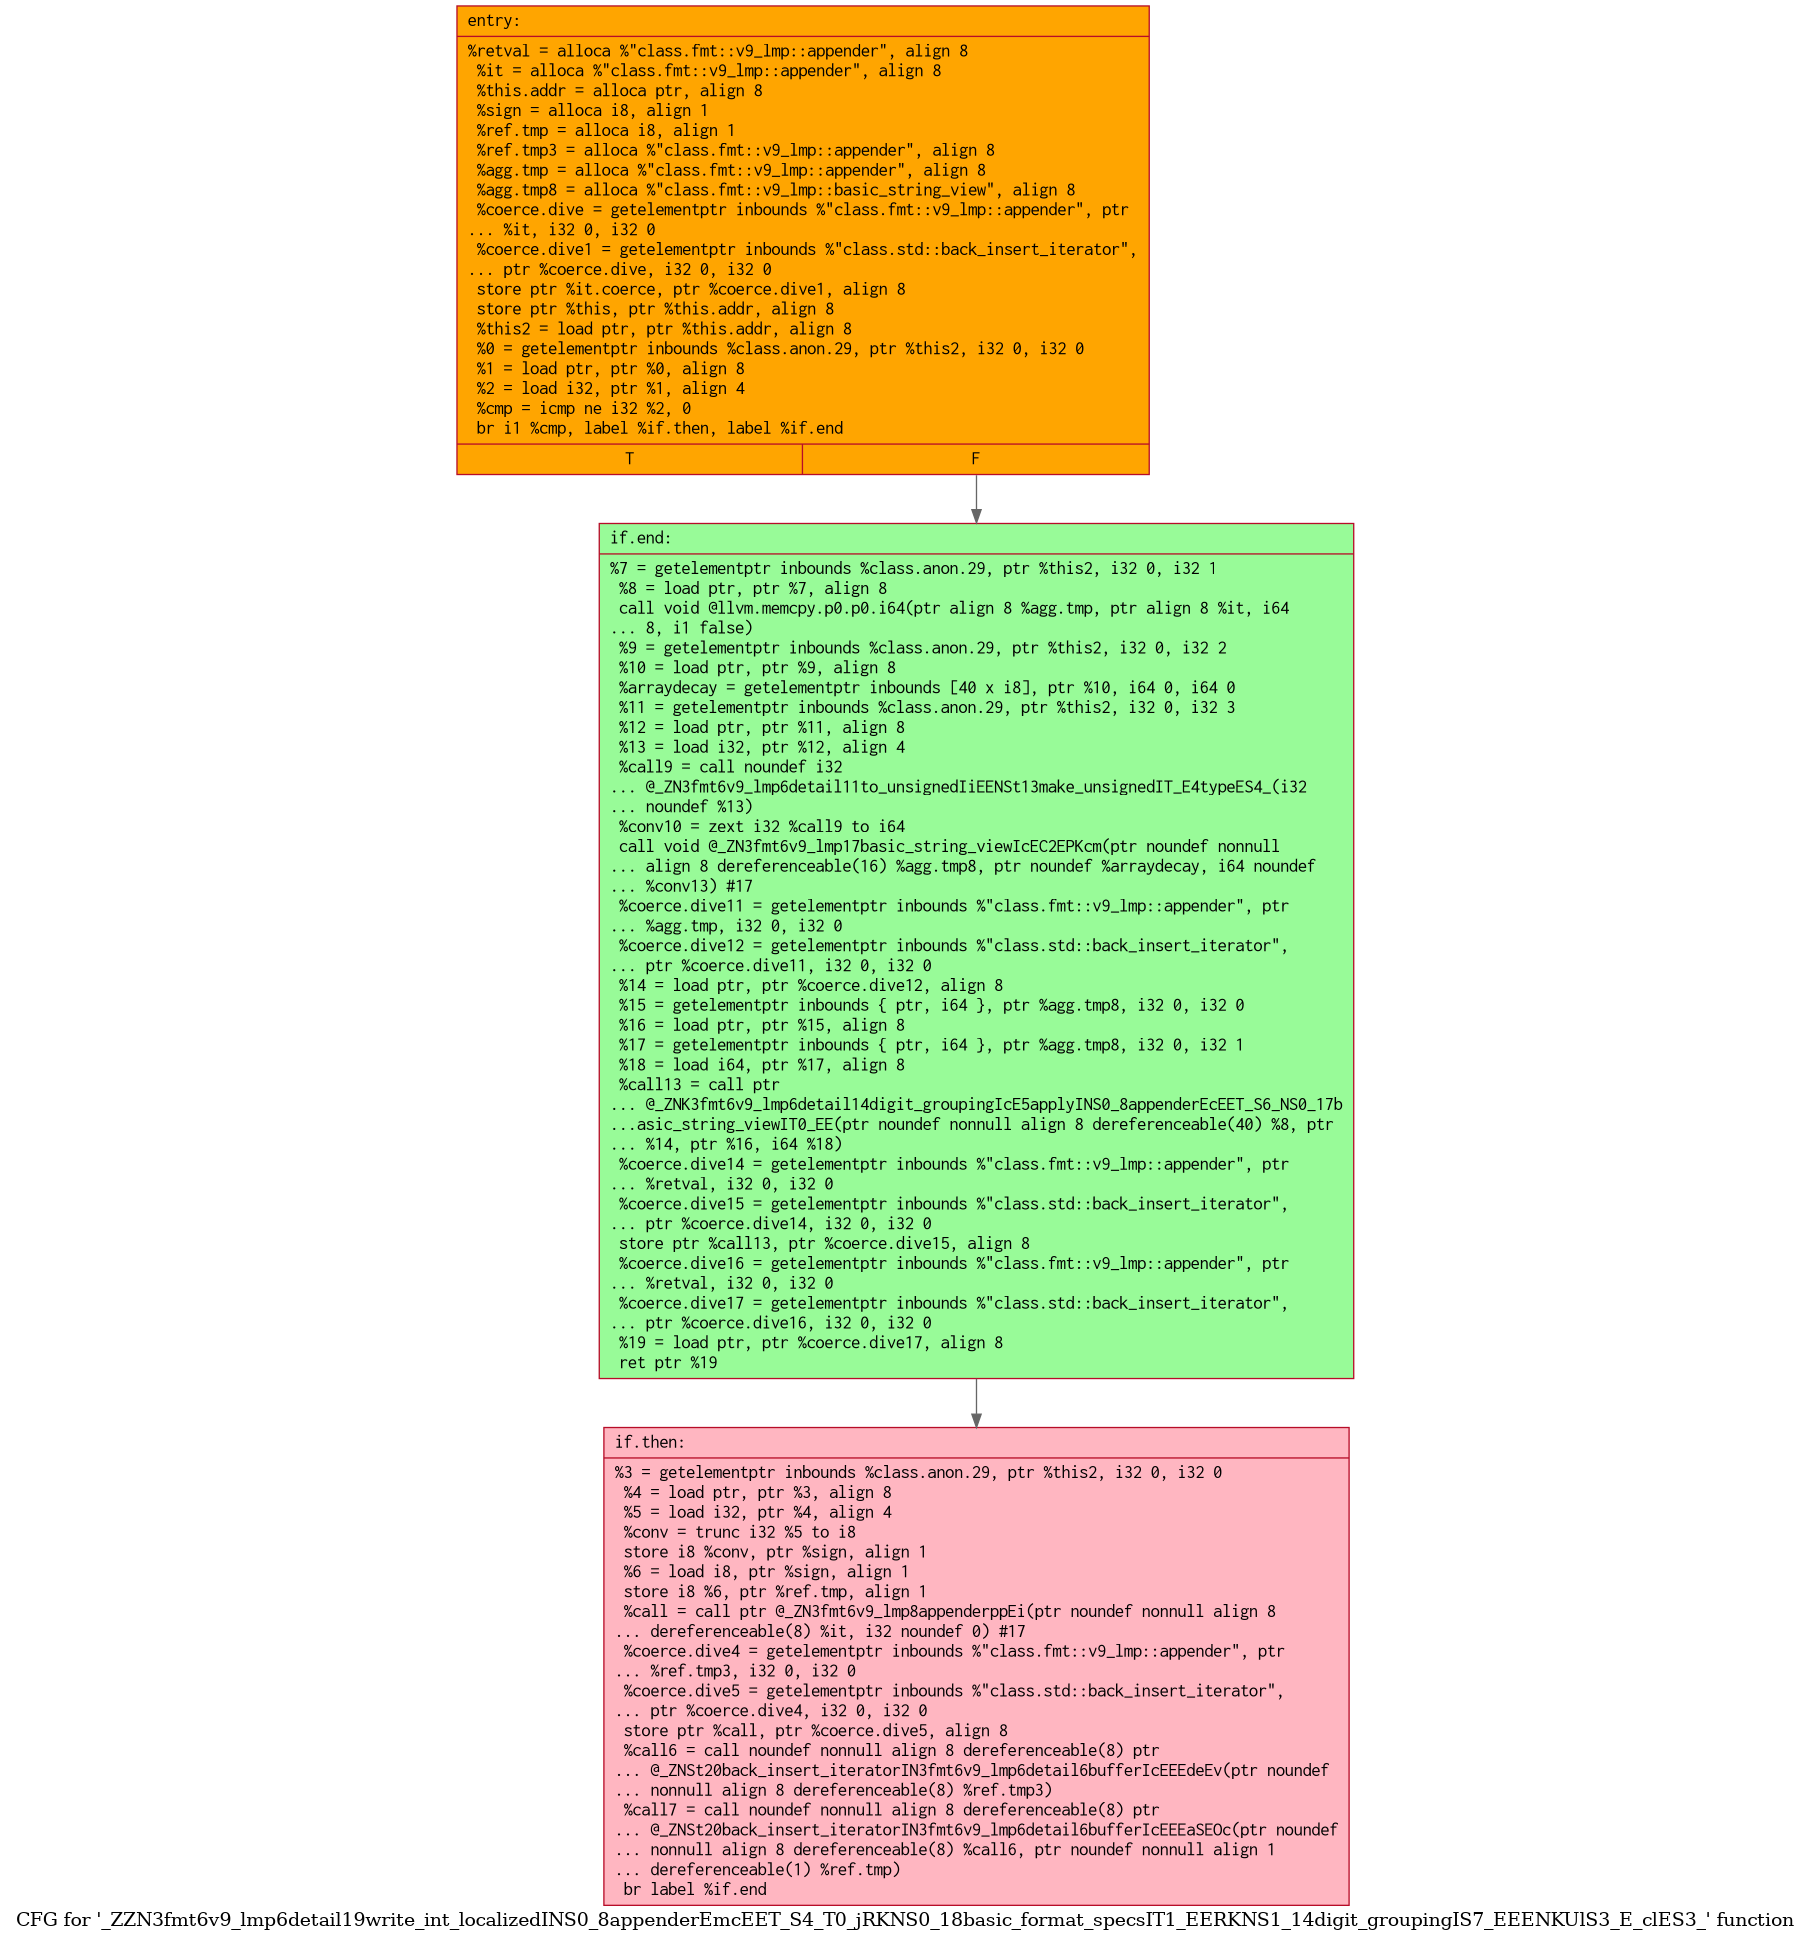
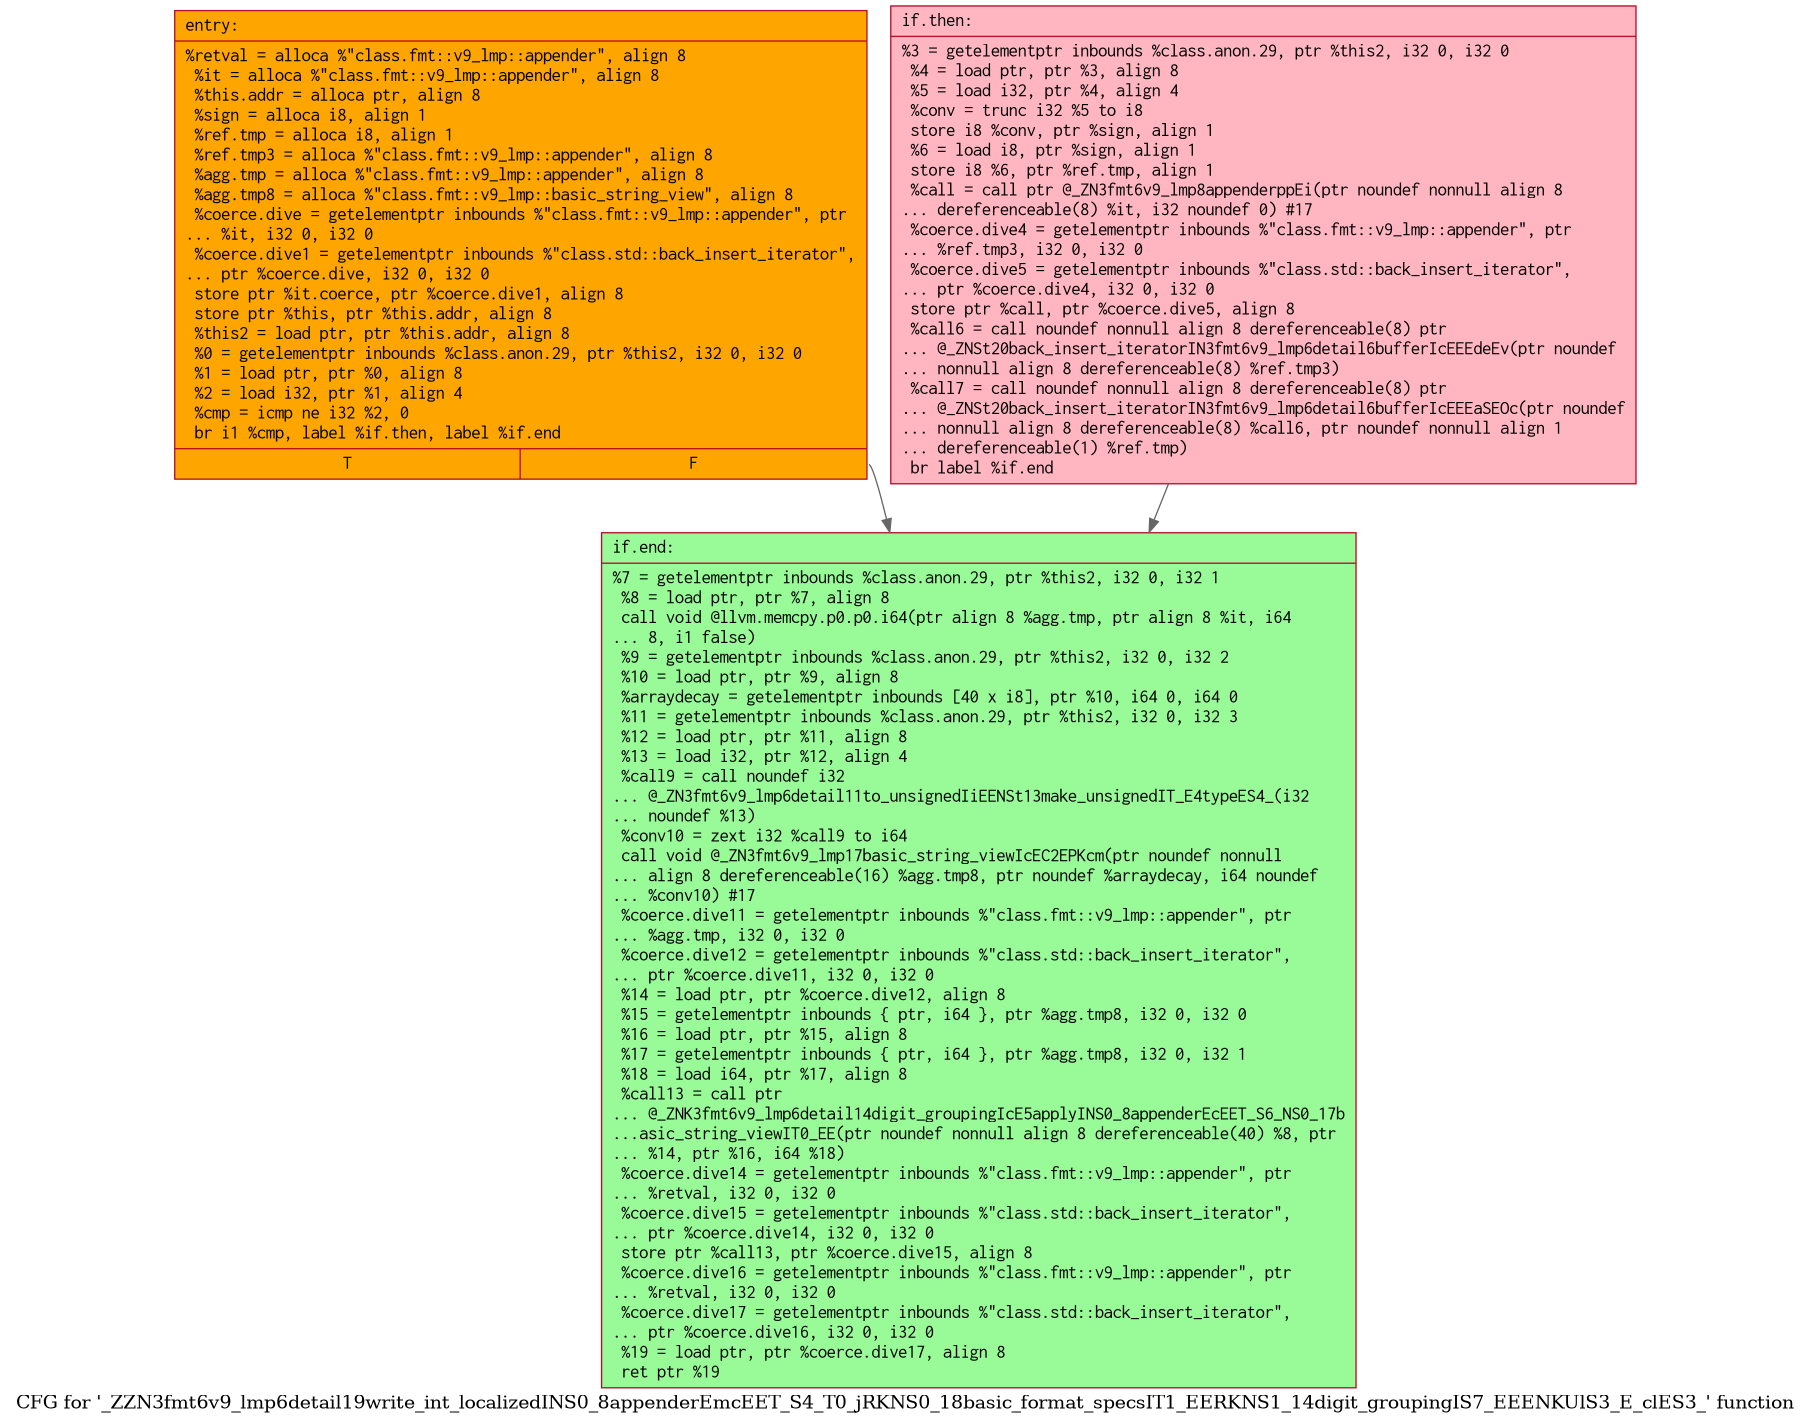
node "if.end:": text "... %conv13) #17" -> "... %conv10) #17"
edge "if.end:" -> "if.then:": reversed
